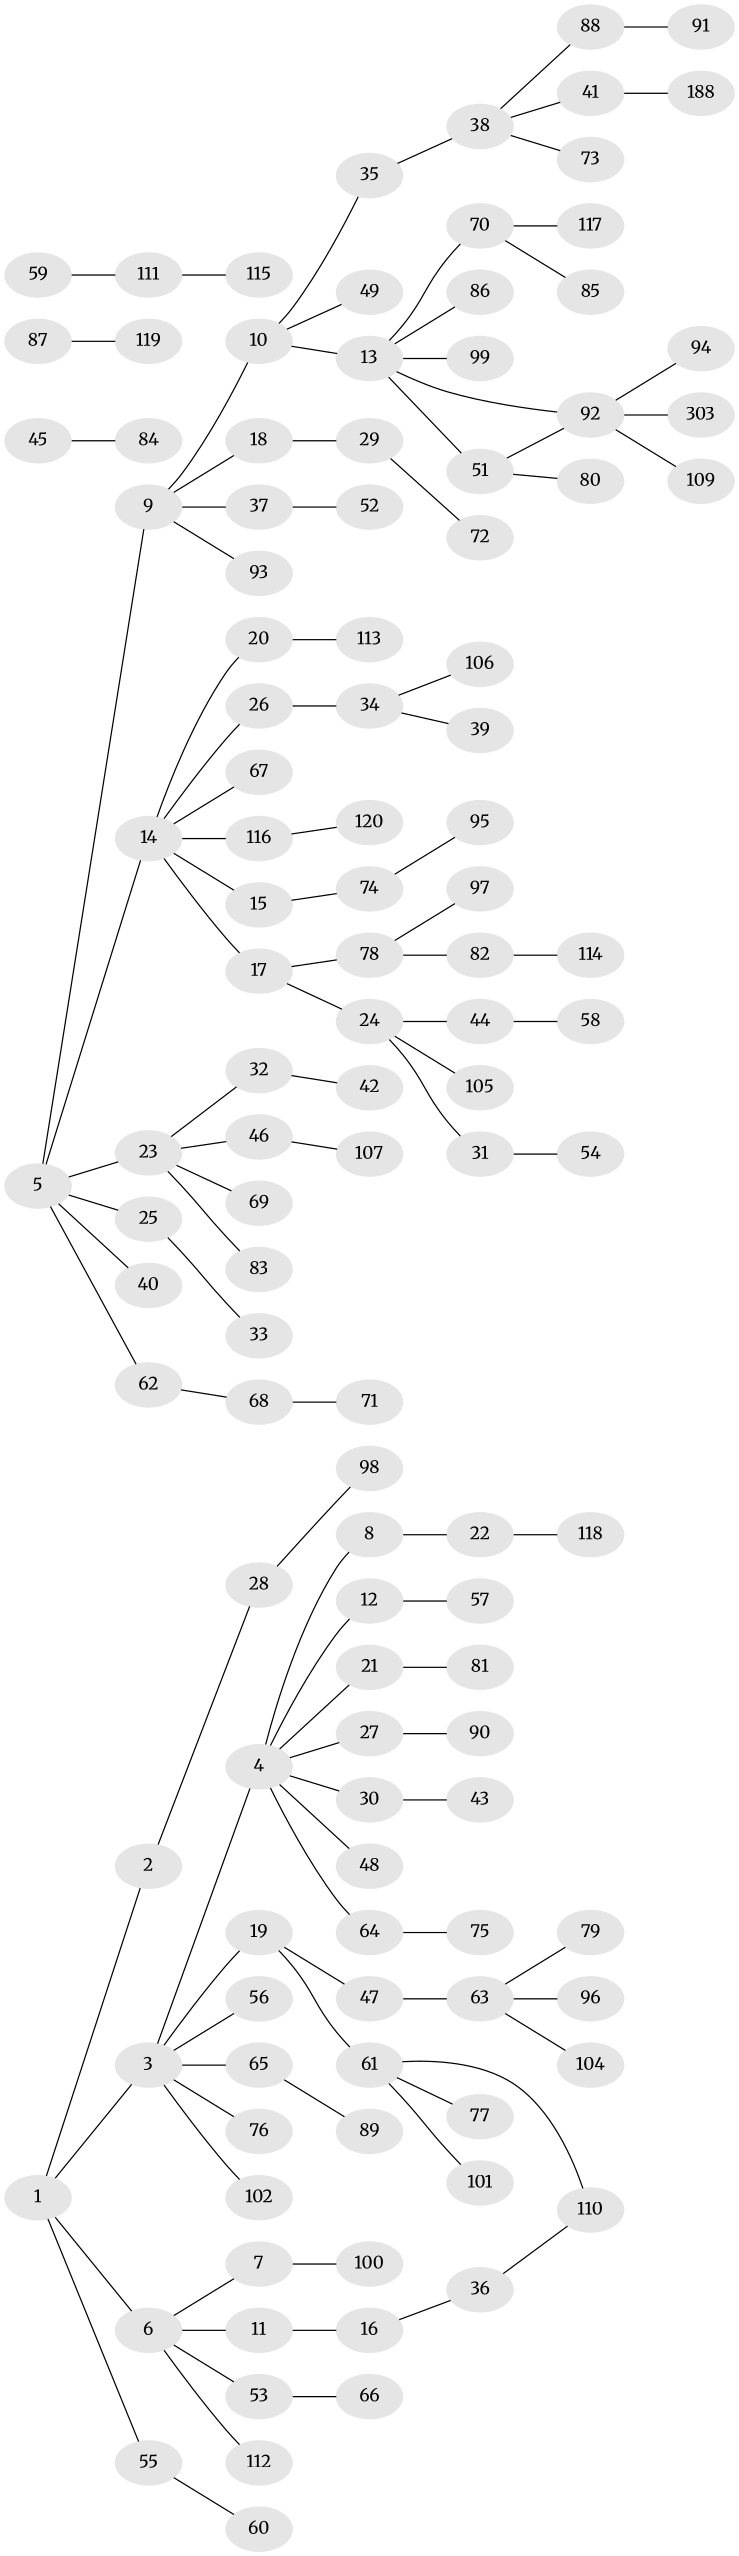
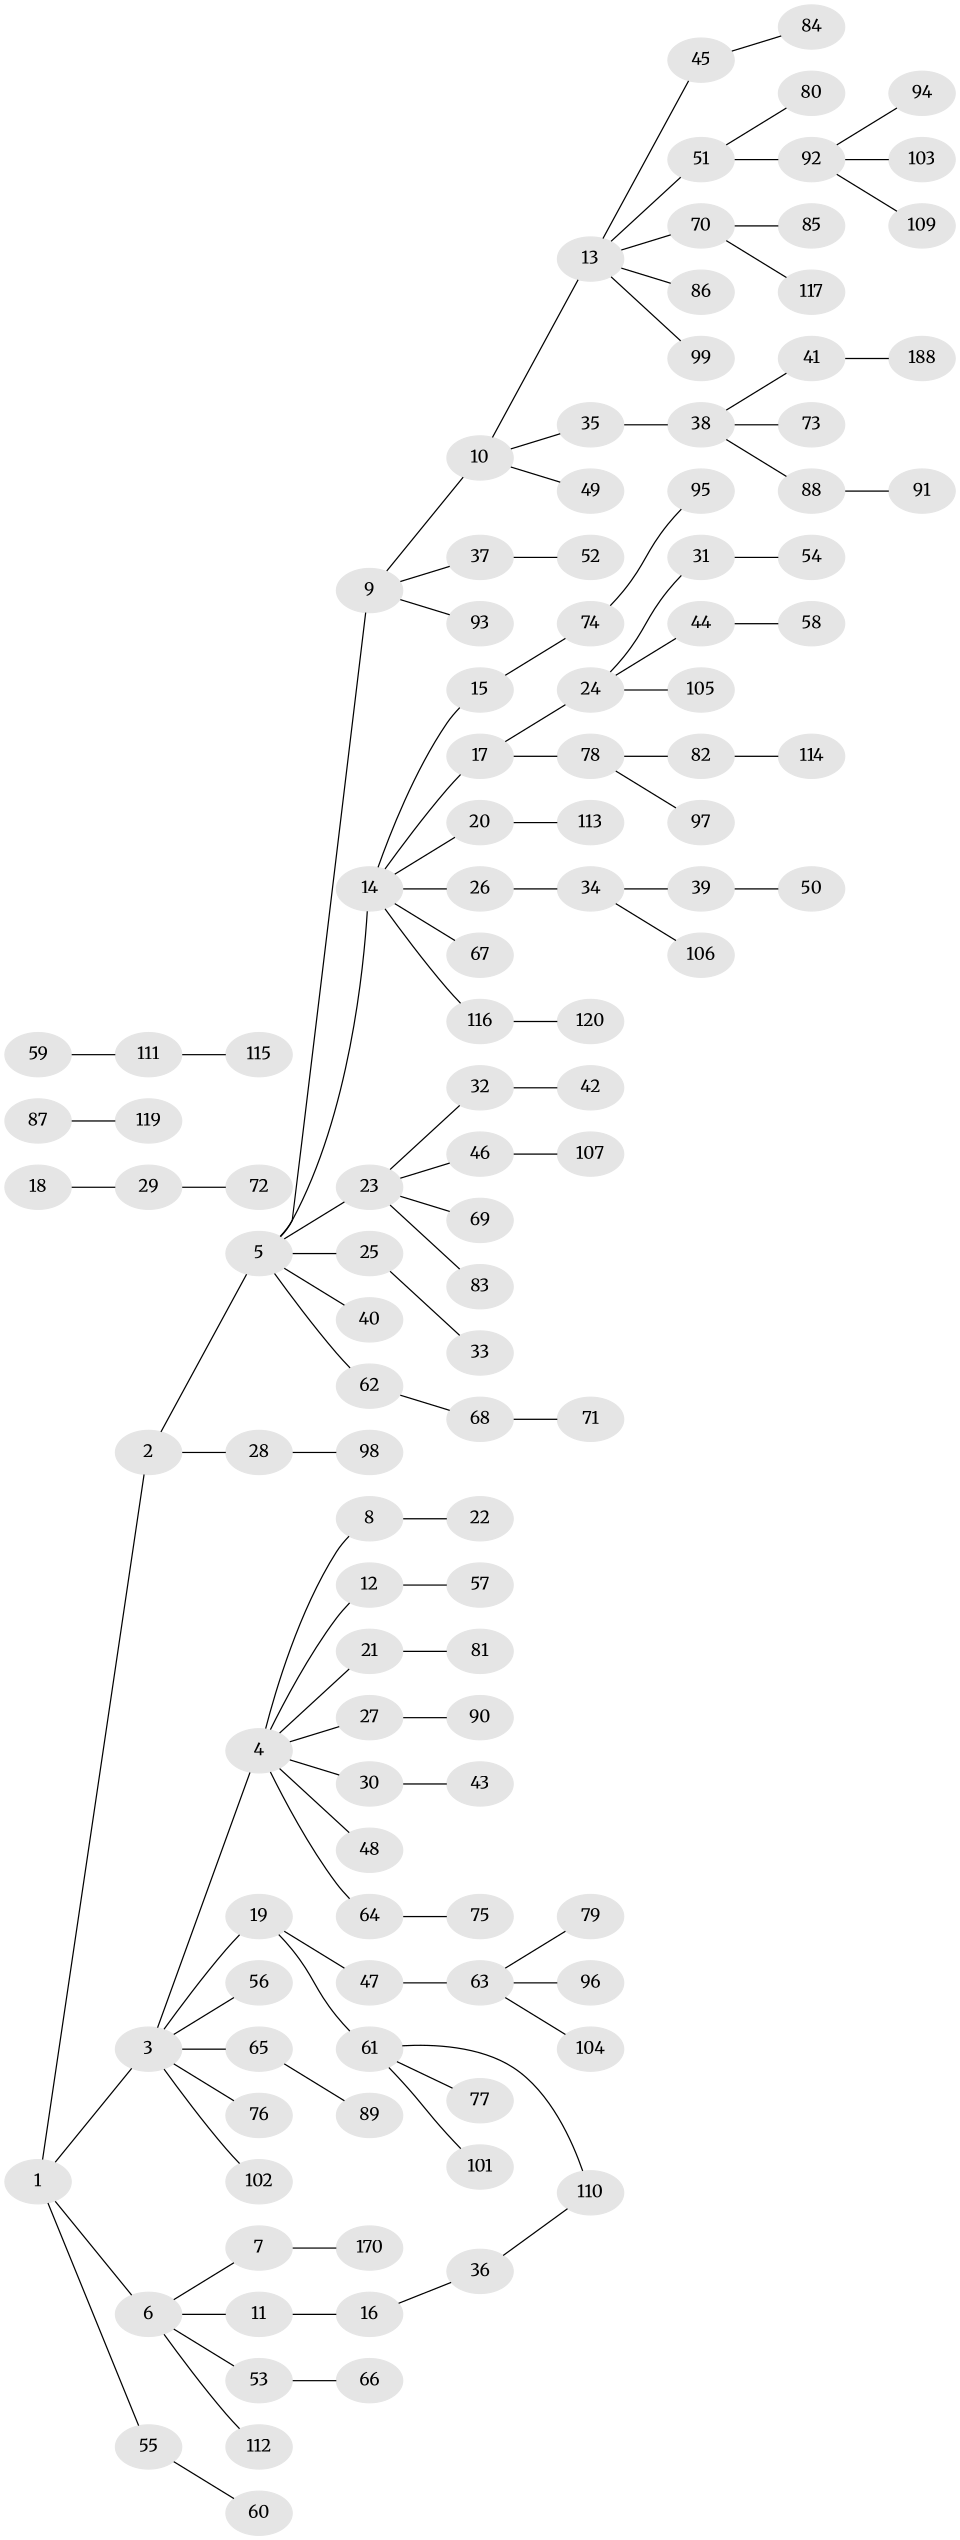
edge "13" -- "92": now "13" -- "45"
node "303": label "303" -> "103"
edge "18" -- "9": removed
node "50": added
edge "5" -- "2": added
node "118": removed
node "100": label "100" -> "170"
